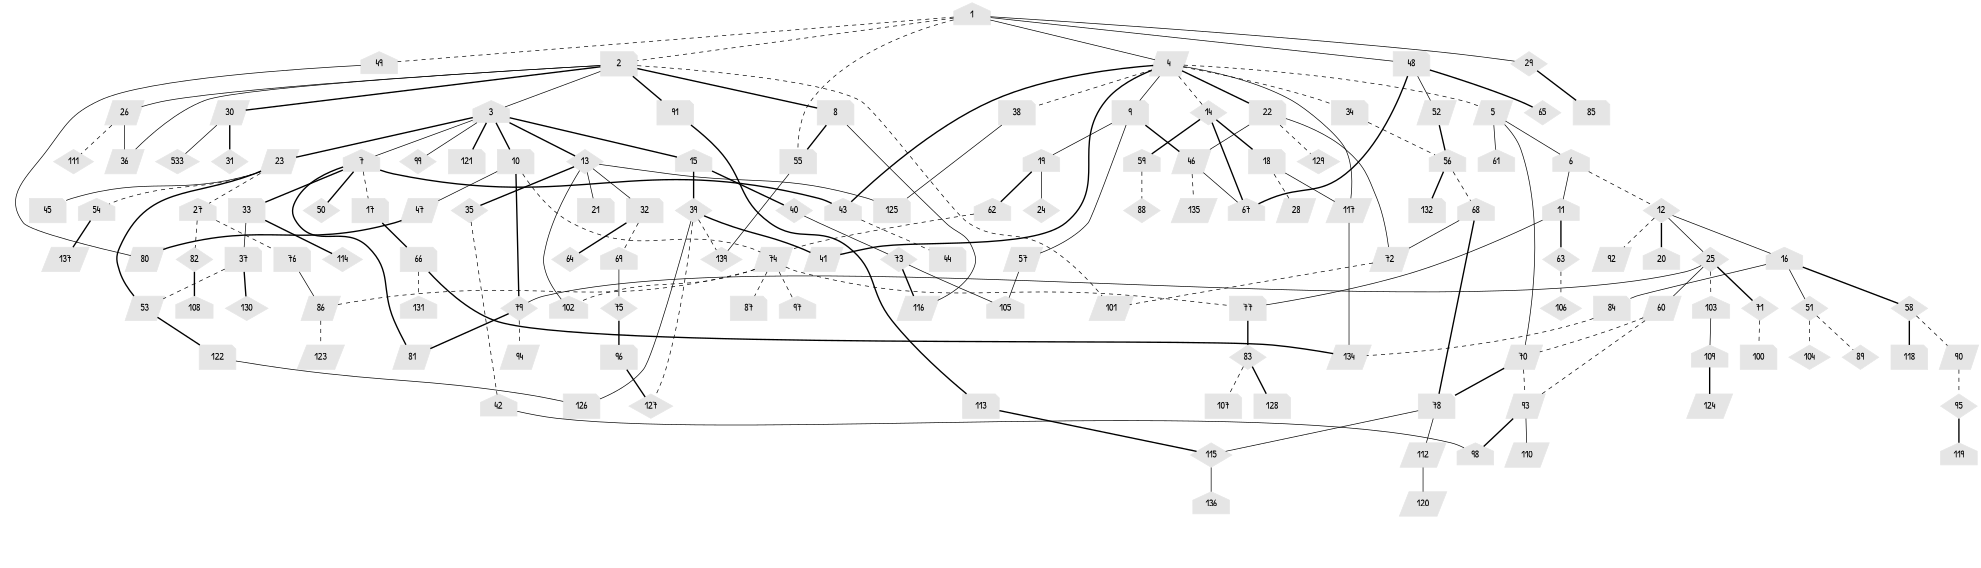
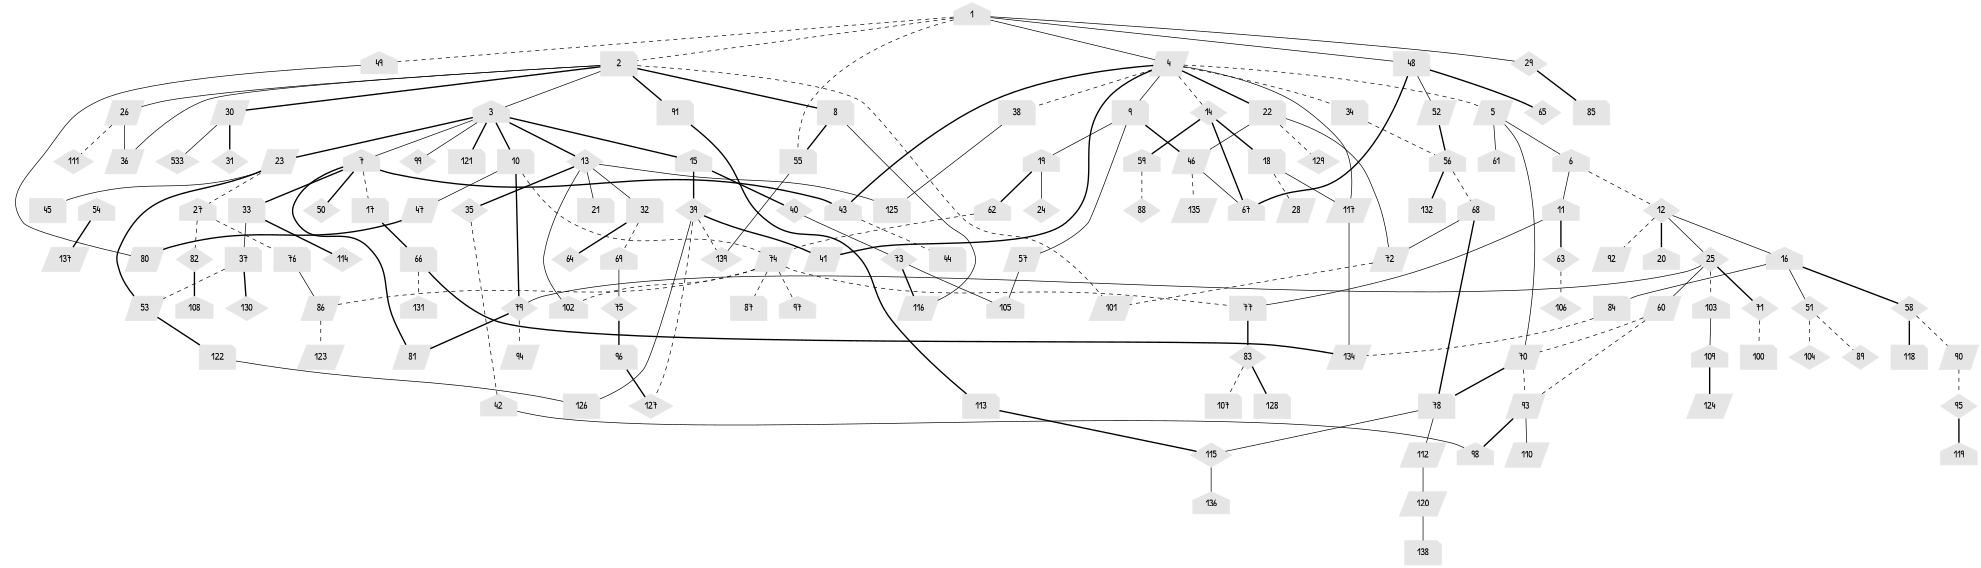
edge "23" -- "54": removed
node "138": added
